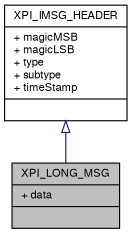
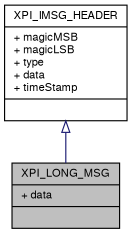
node "XPI_IMSG_HEADER": text "+ subtype" -> "+ data"
